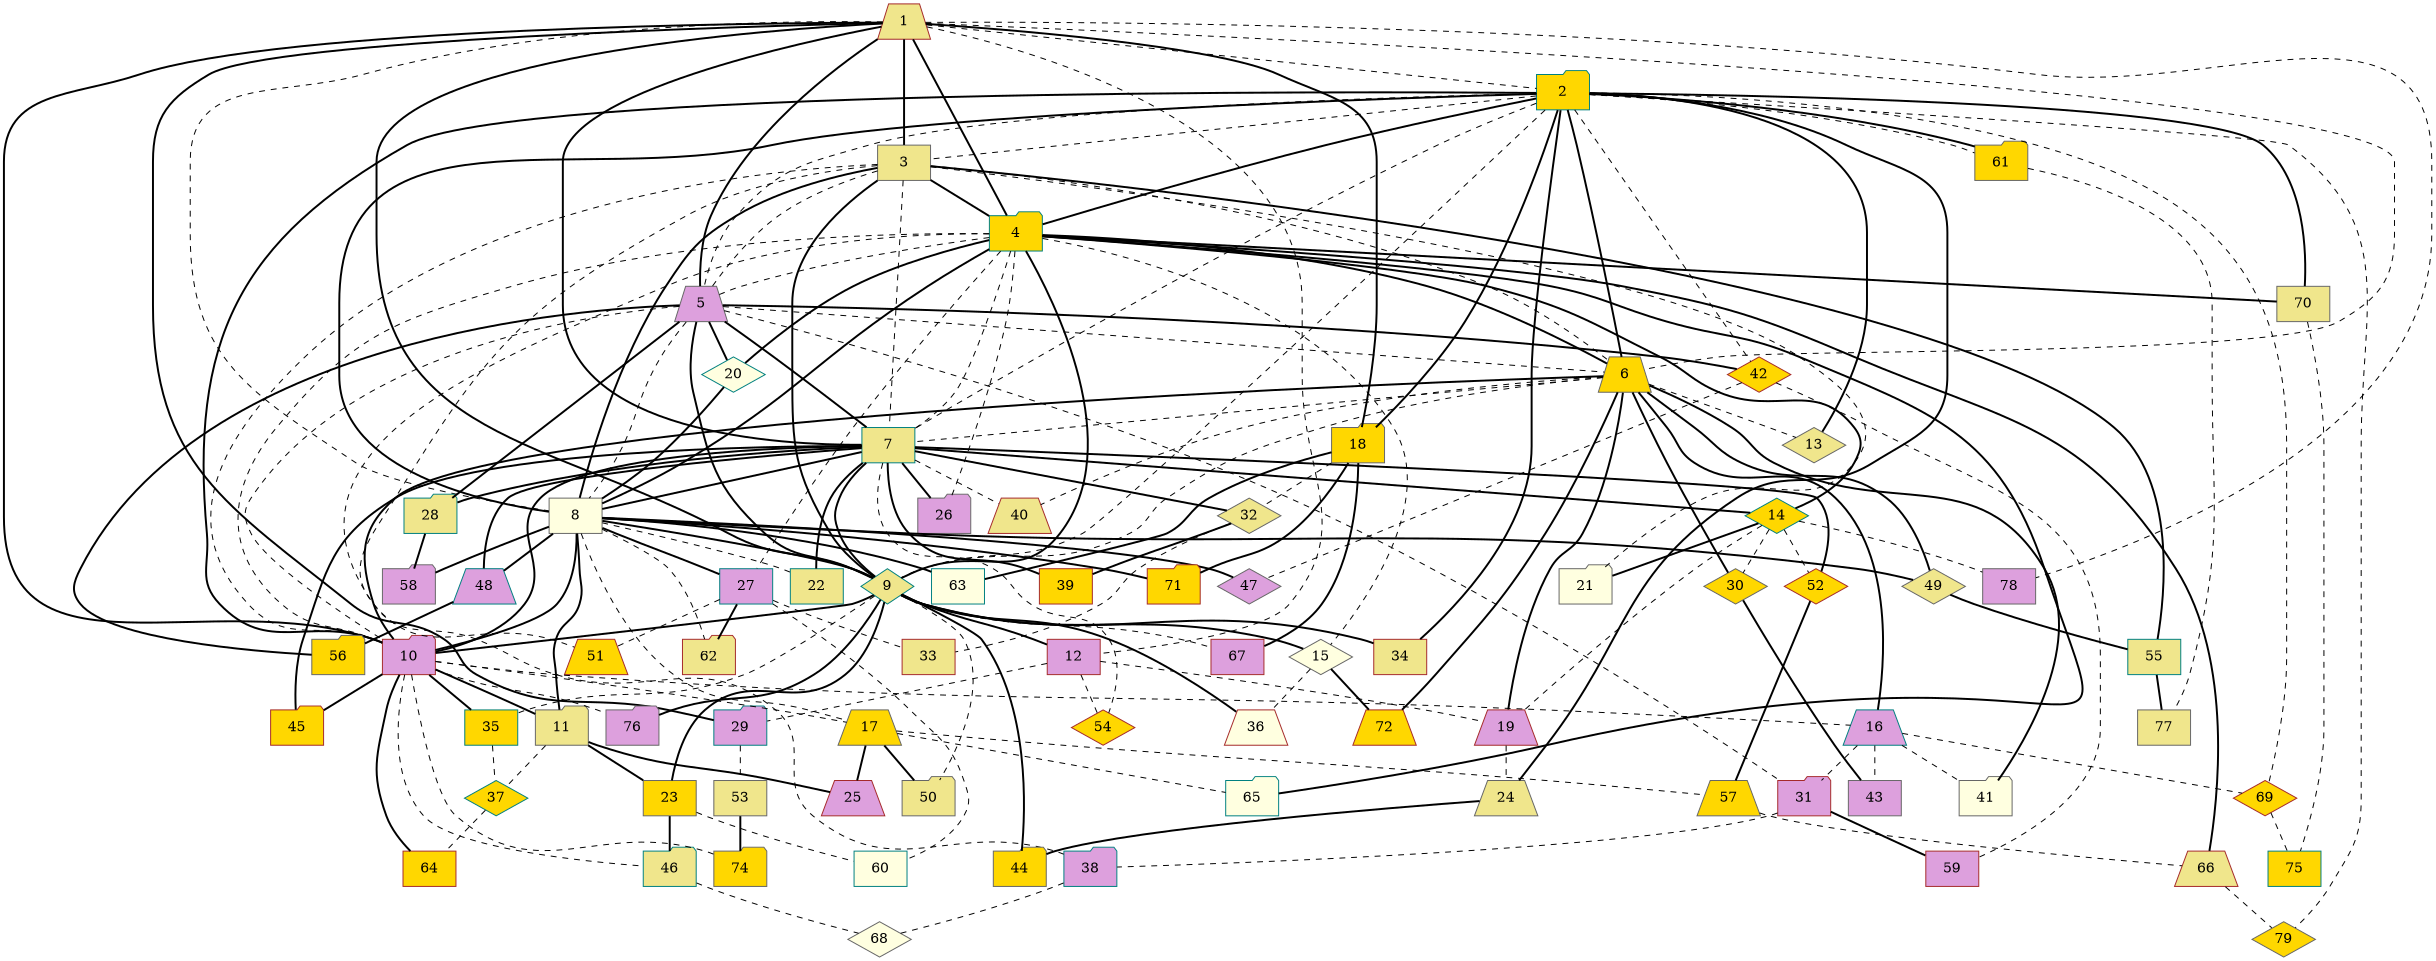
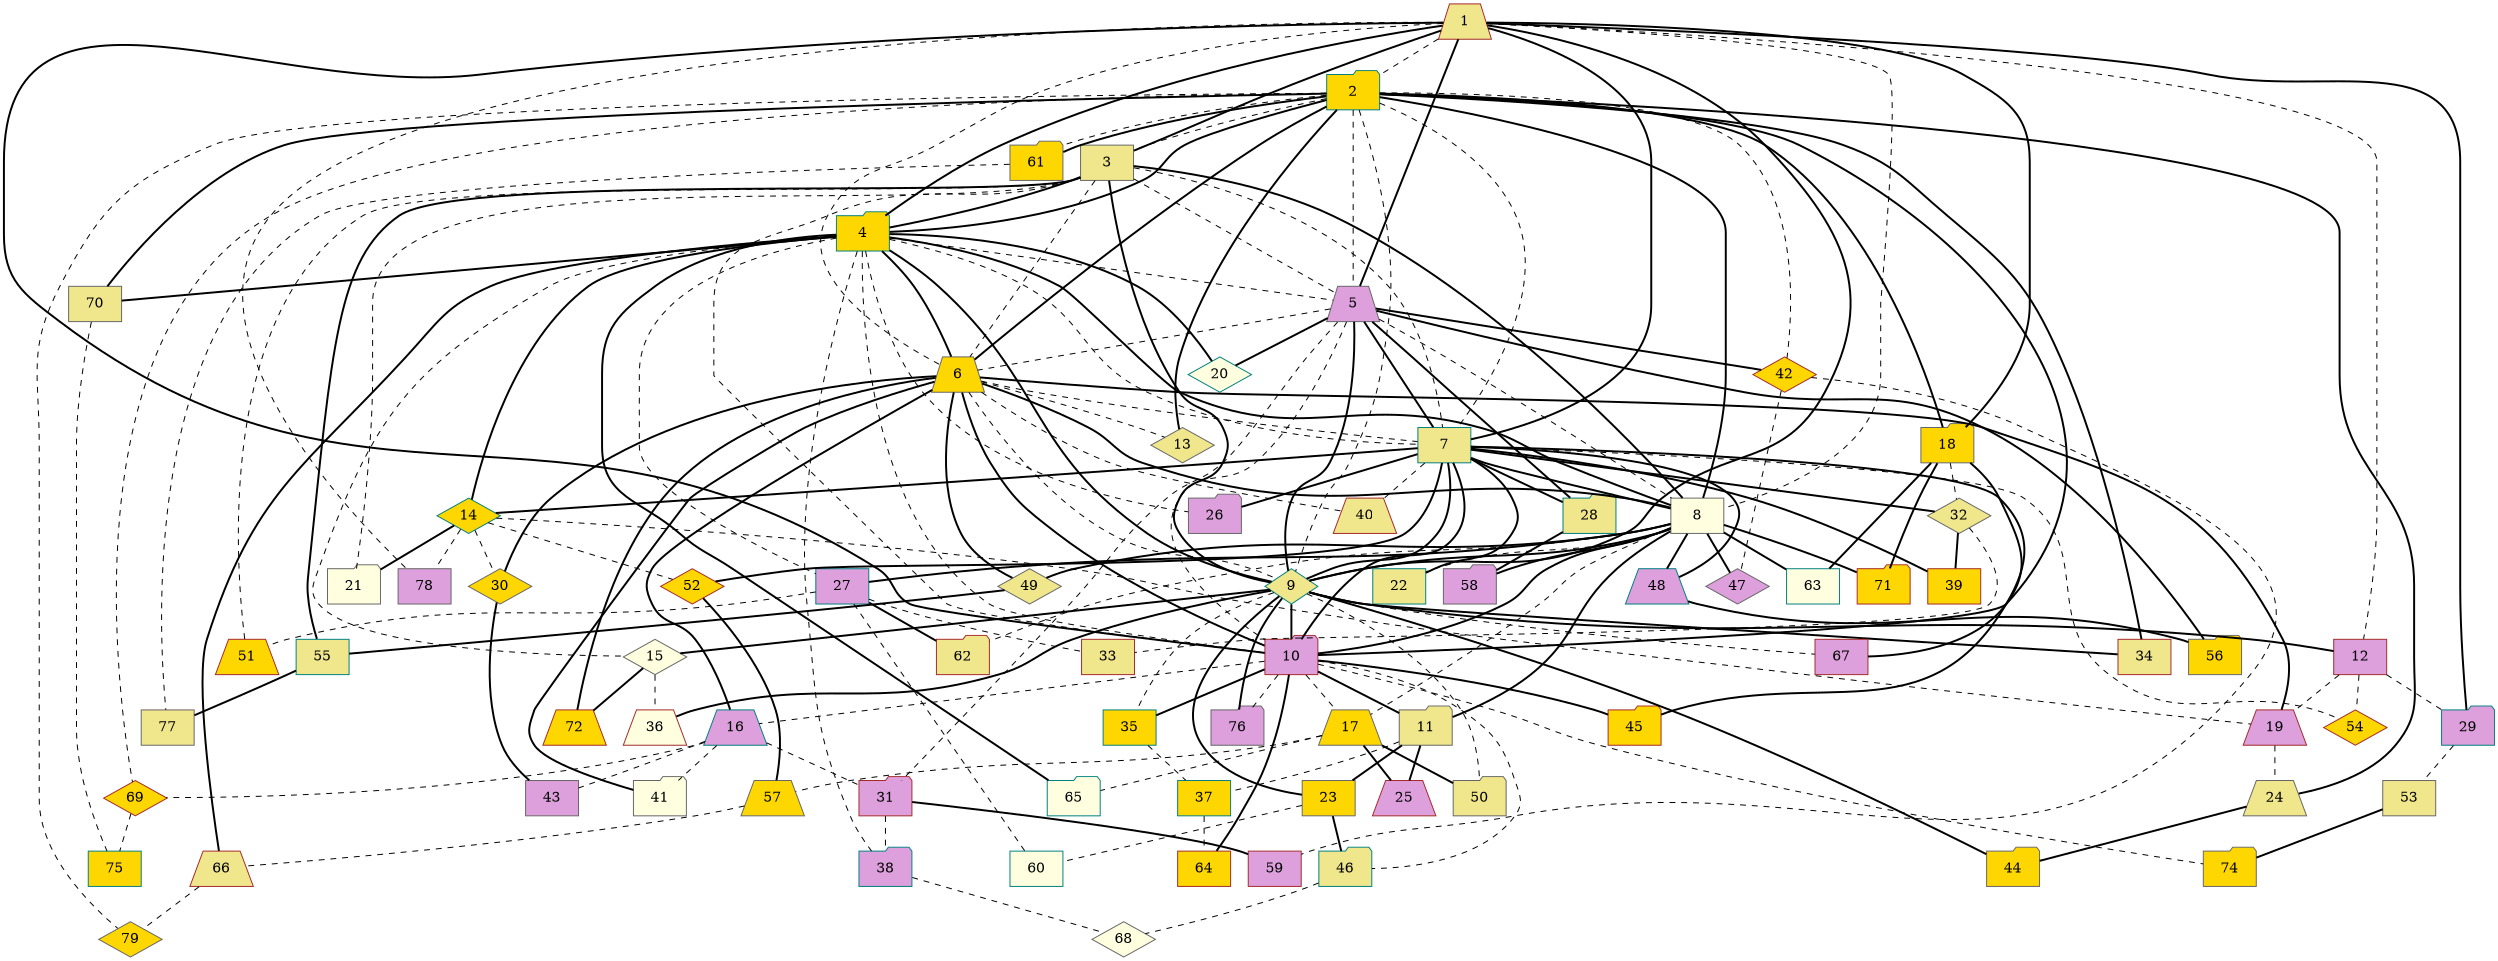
edge "20" -- "8": now "6" -- "8"
node "37": shape diamond -> box
